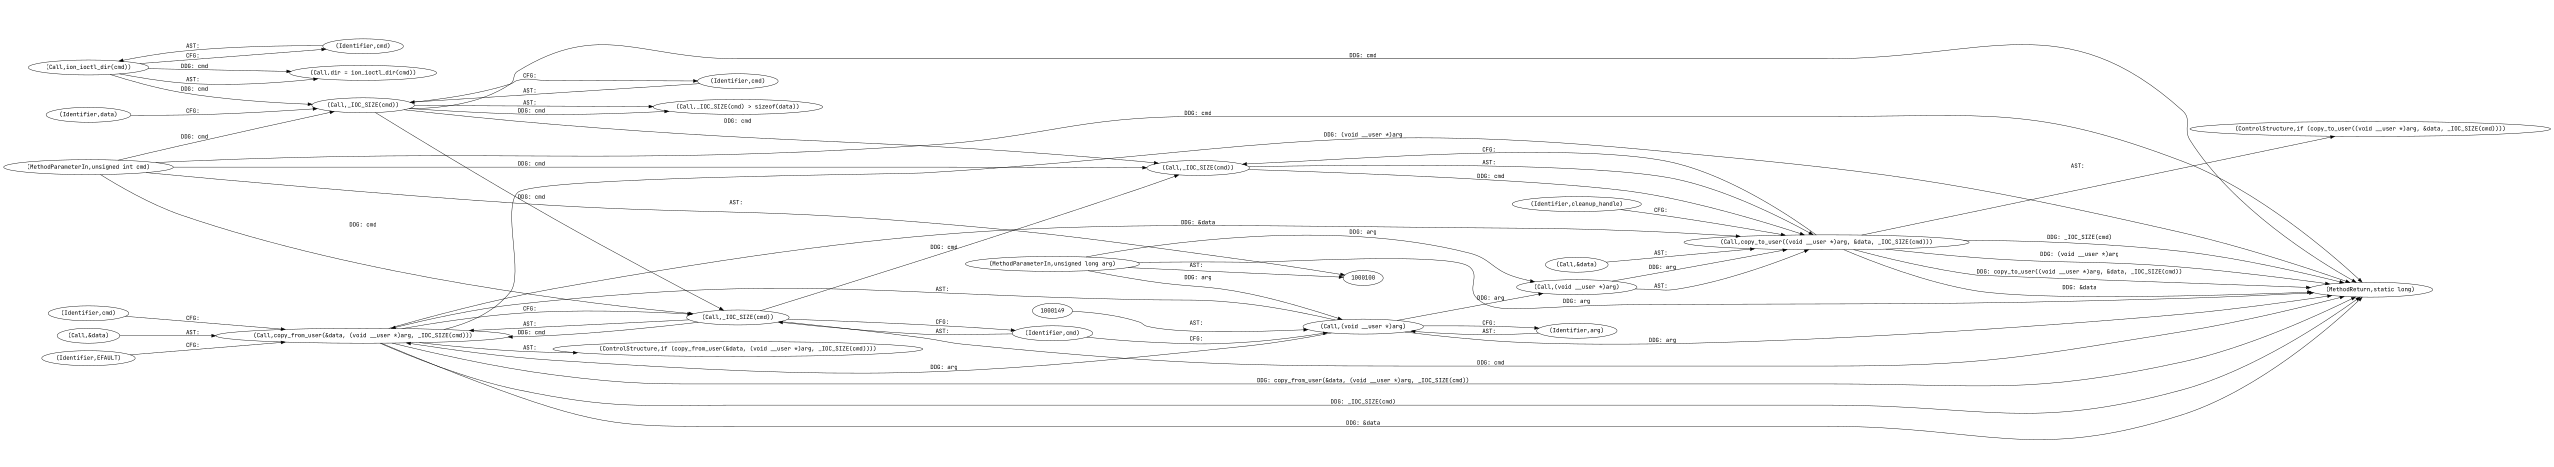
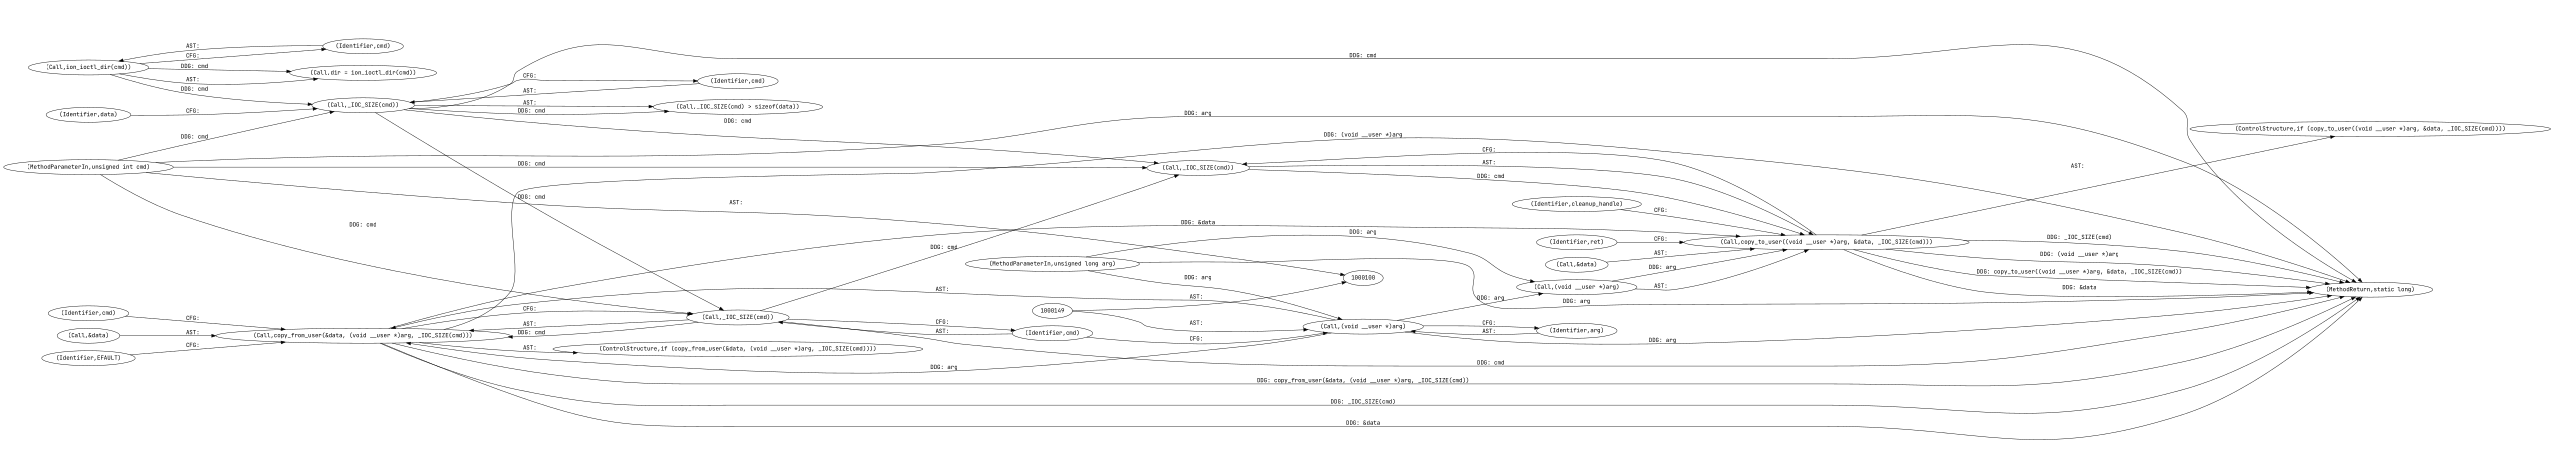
edge "(MethodParameterIn,unsigned int cmd)" -> "(MethodReturn,static long)": label "DDG: cmd" -> "DDG: arg"
node "(Identifier,ret)": added
edge "(MethodParameterIn,unsigned long arg)" -> "1000100": now "1000149" -> "1000100"
